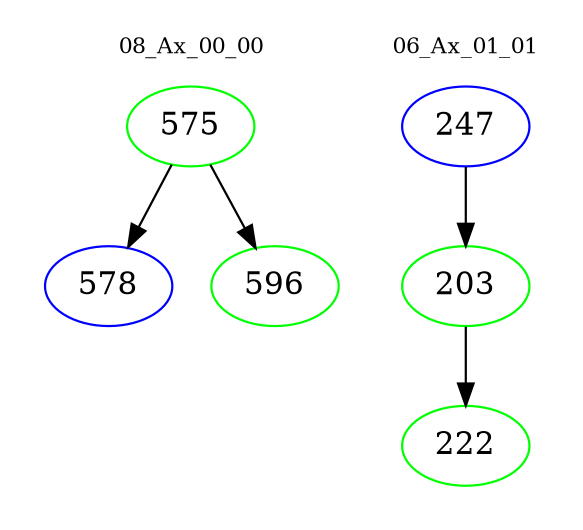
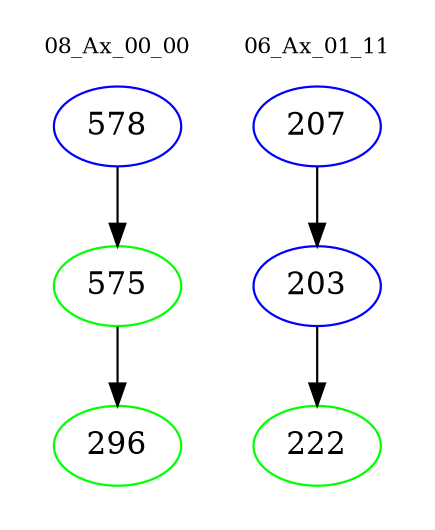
cluster "06_Ax_01_01": label "06_Ax_01_01" -> "06_Ax_01_11"
node "247": label "247" -> "207"
edge "575" -> "578": reversed
node "596": label "596" -> "296"
node "203": color green -> blue
